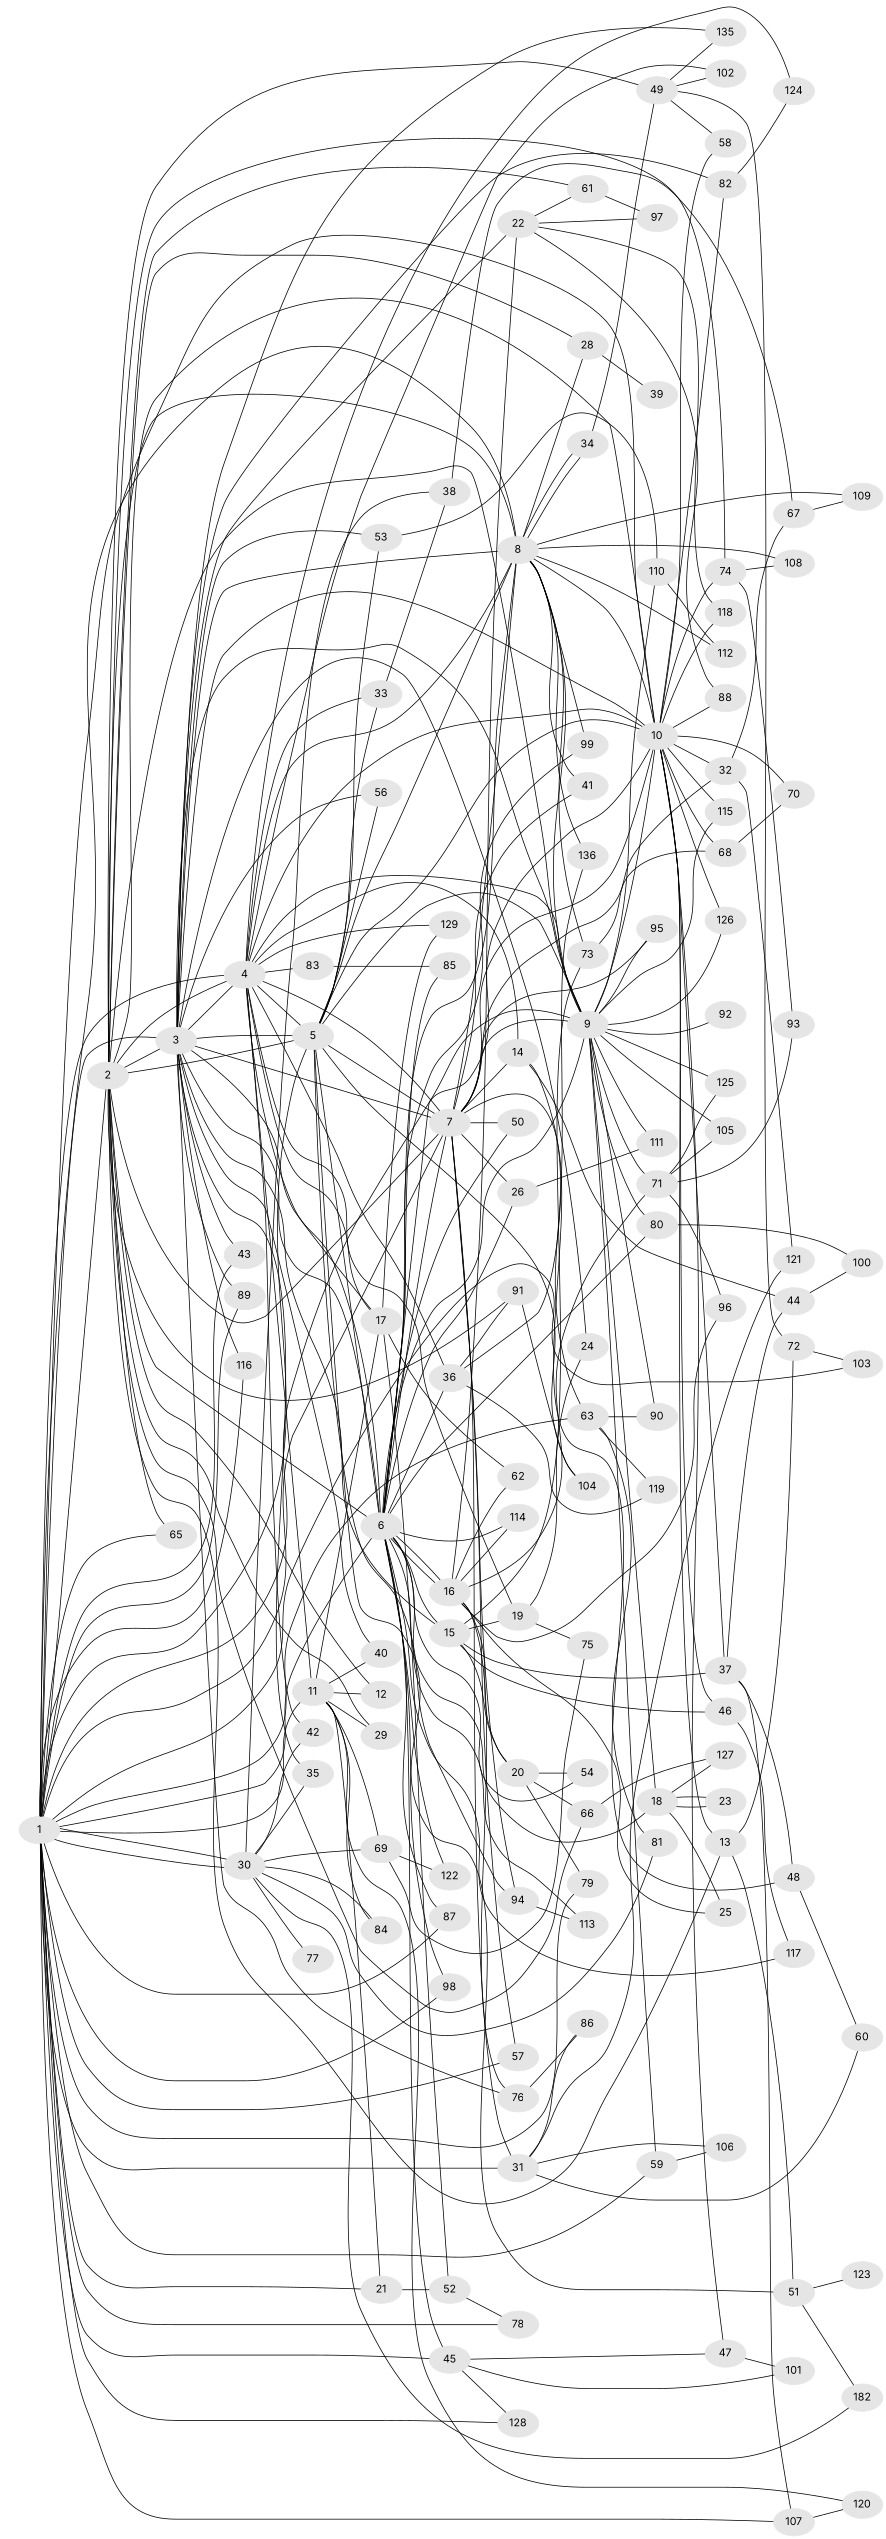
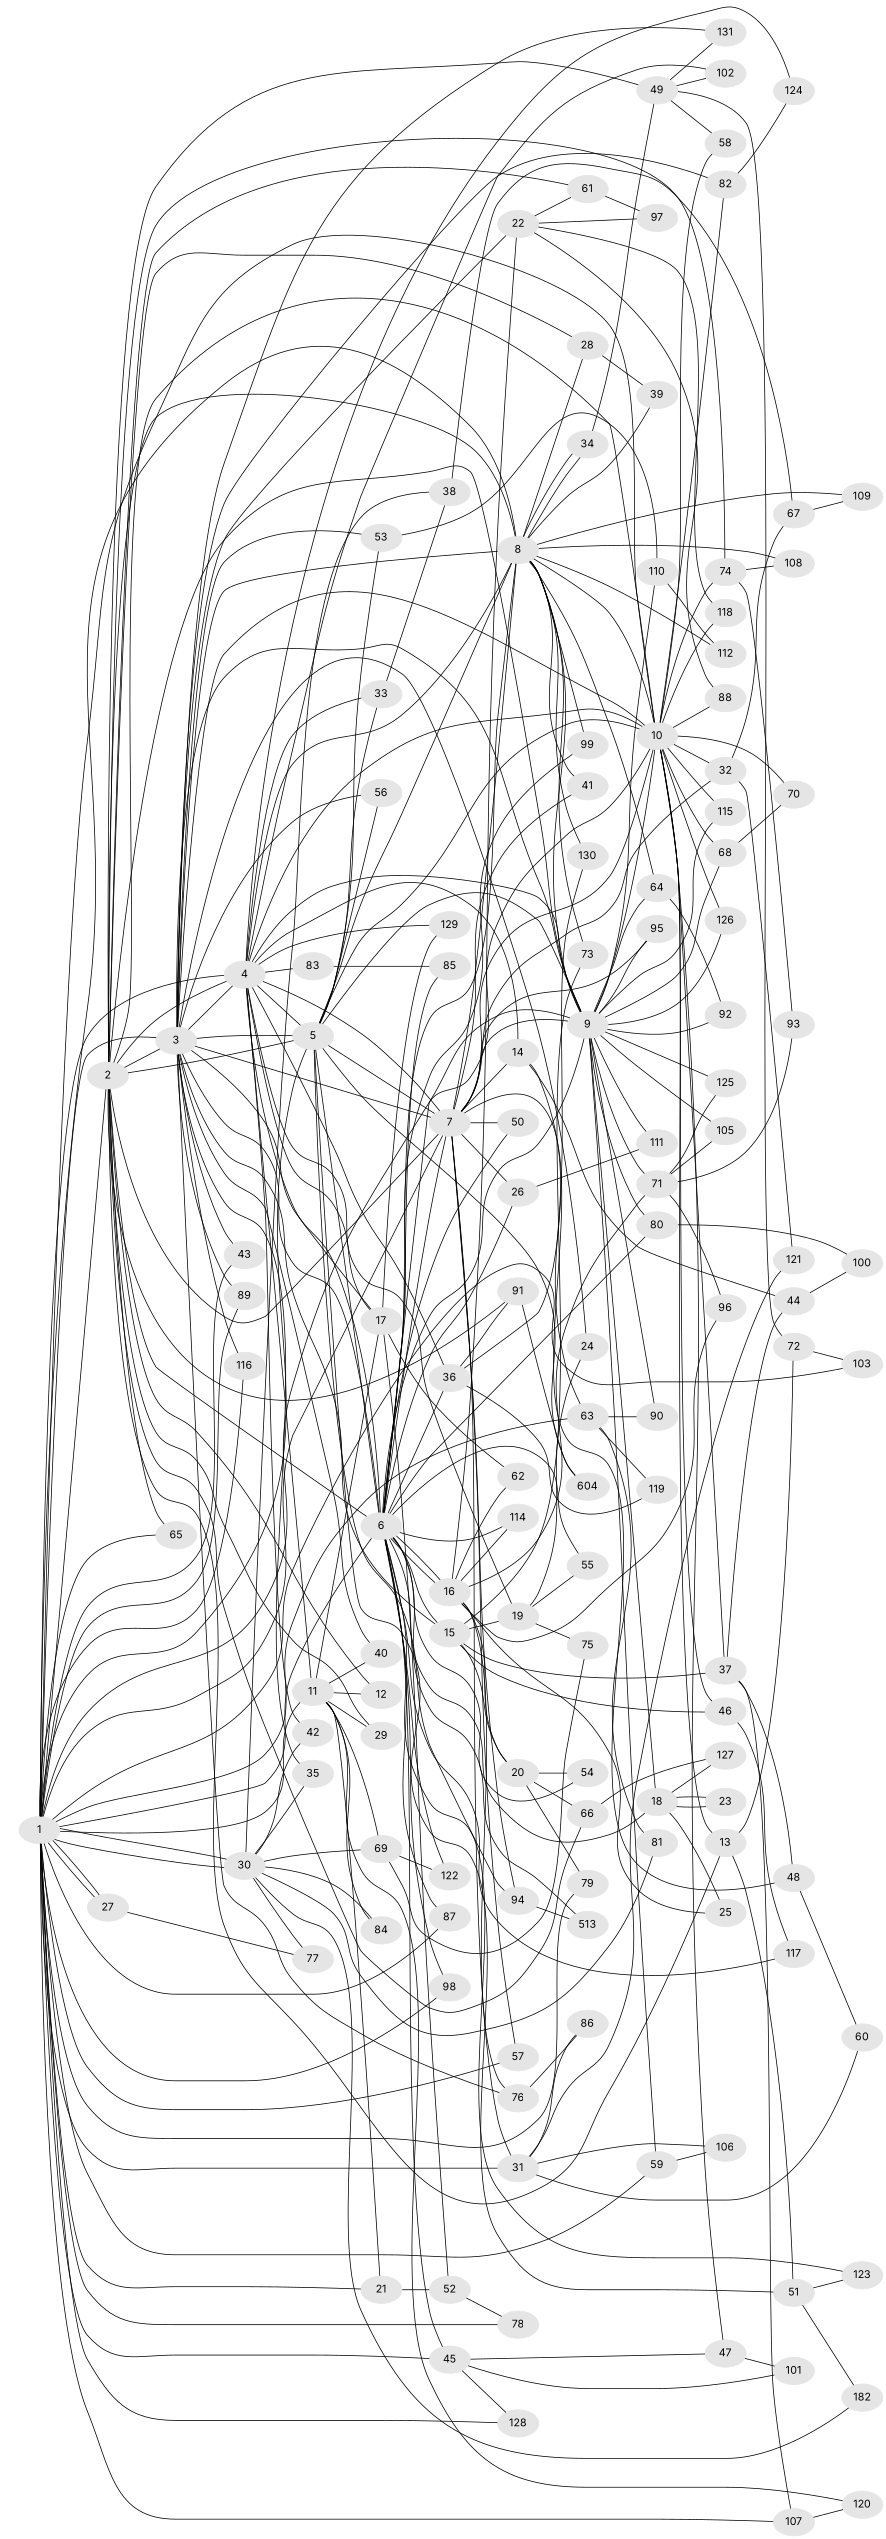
node "135": label "135" -> "131"
edge "39" -- "8": added
node "136": label "136" -> "130"
edge "68" -- "73": now "68" -- "9"
node "64": added
node "104": label "104" -> "604"
node "55": added
node "27": added
node "113": label "113" -> "513"
edge "6" -- "123": added
